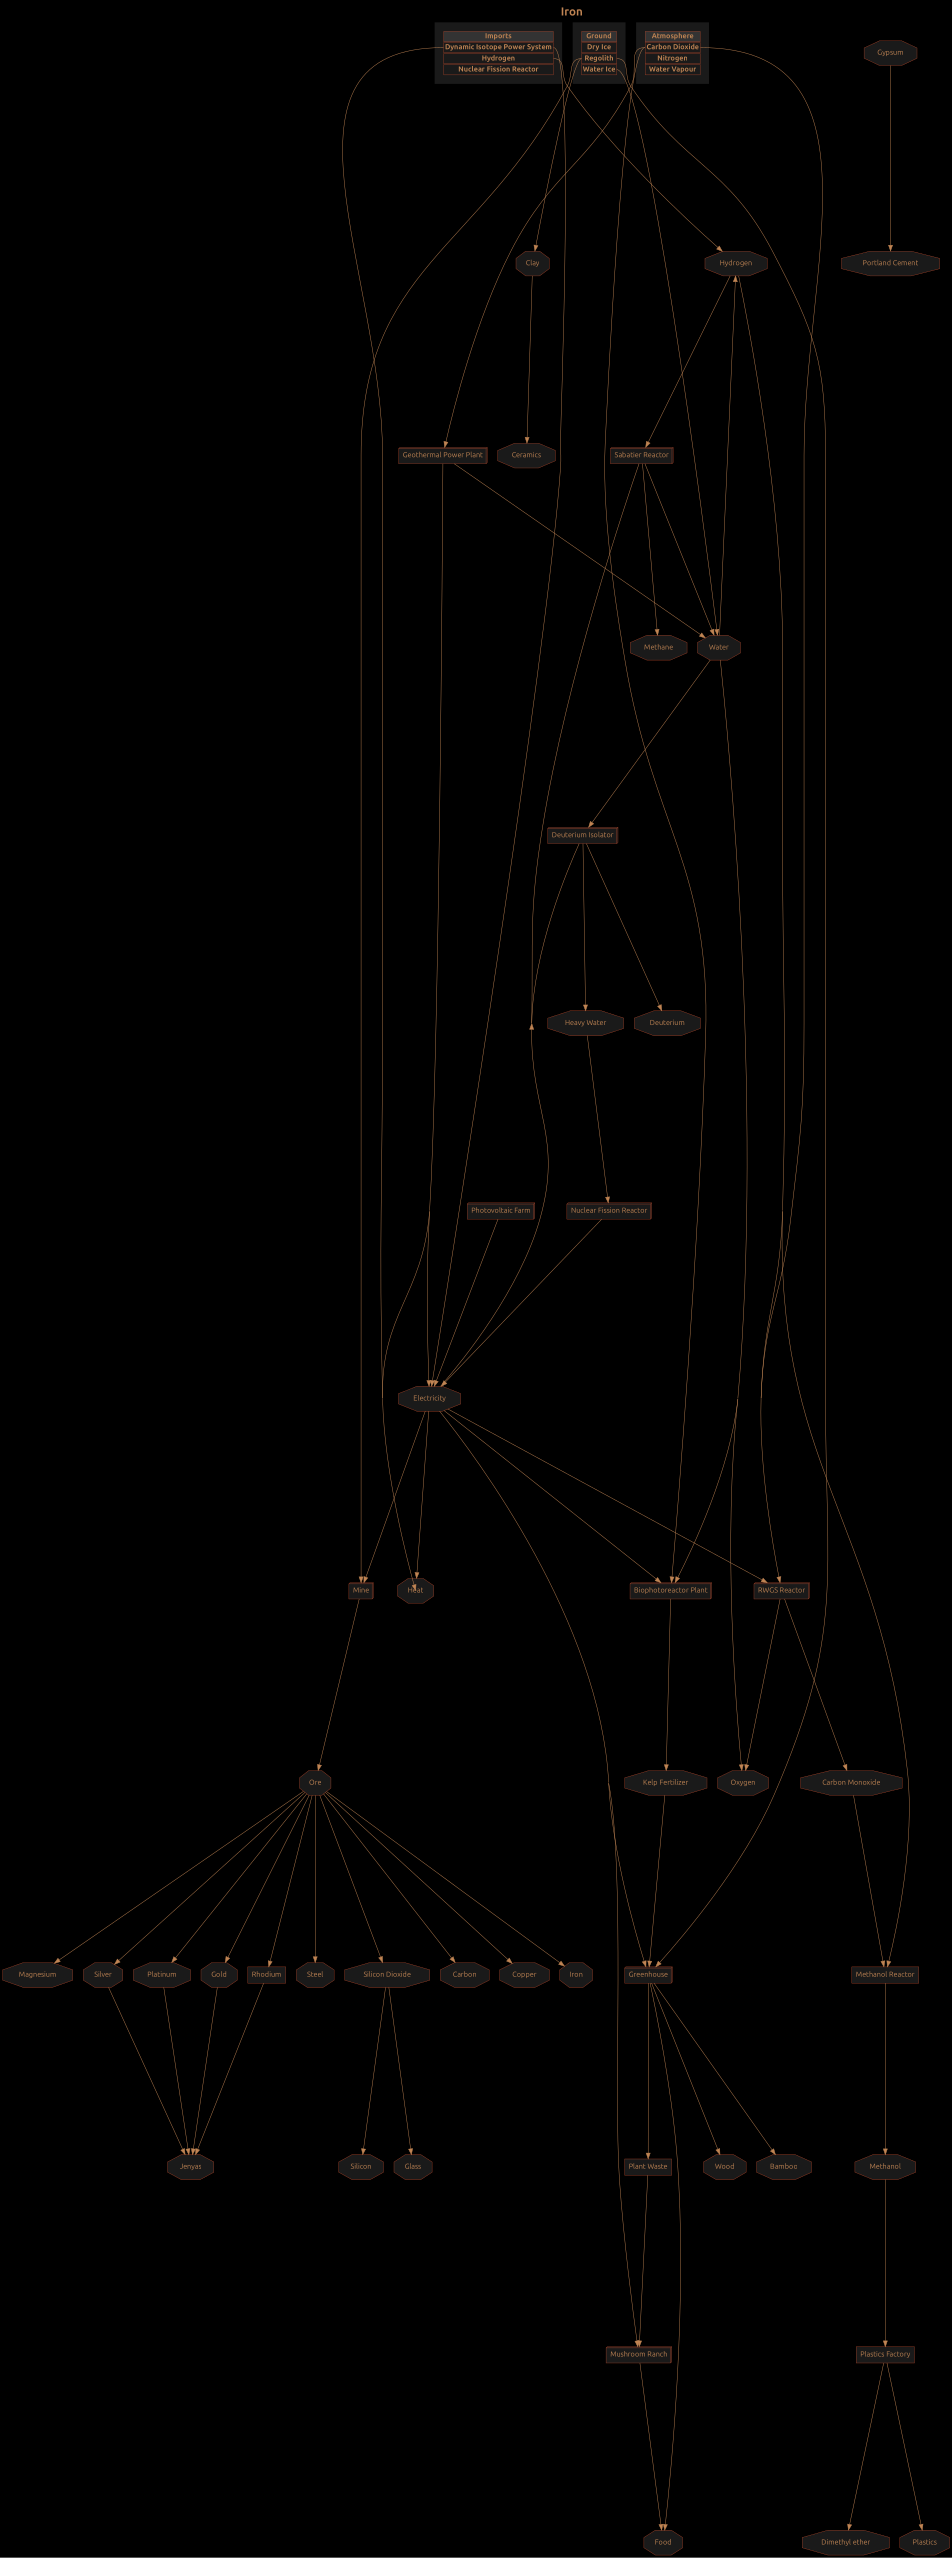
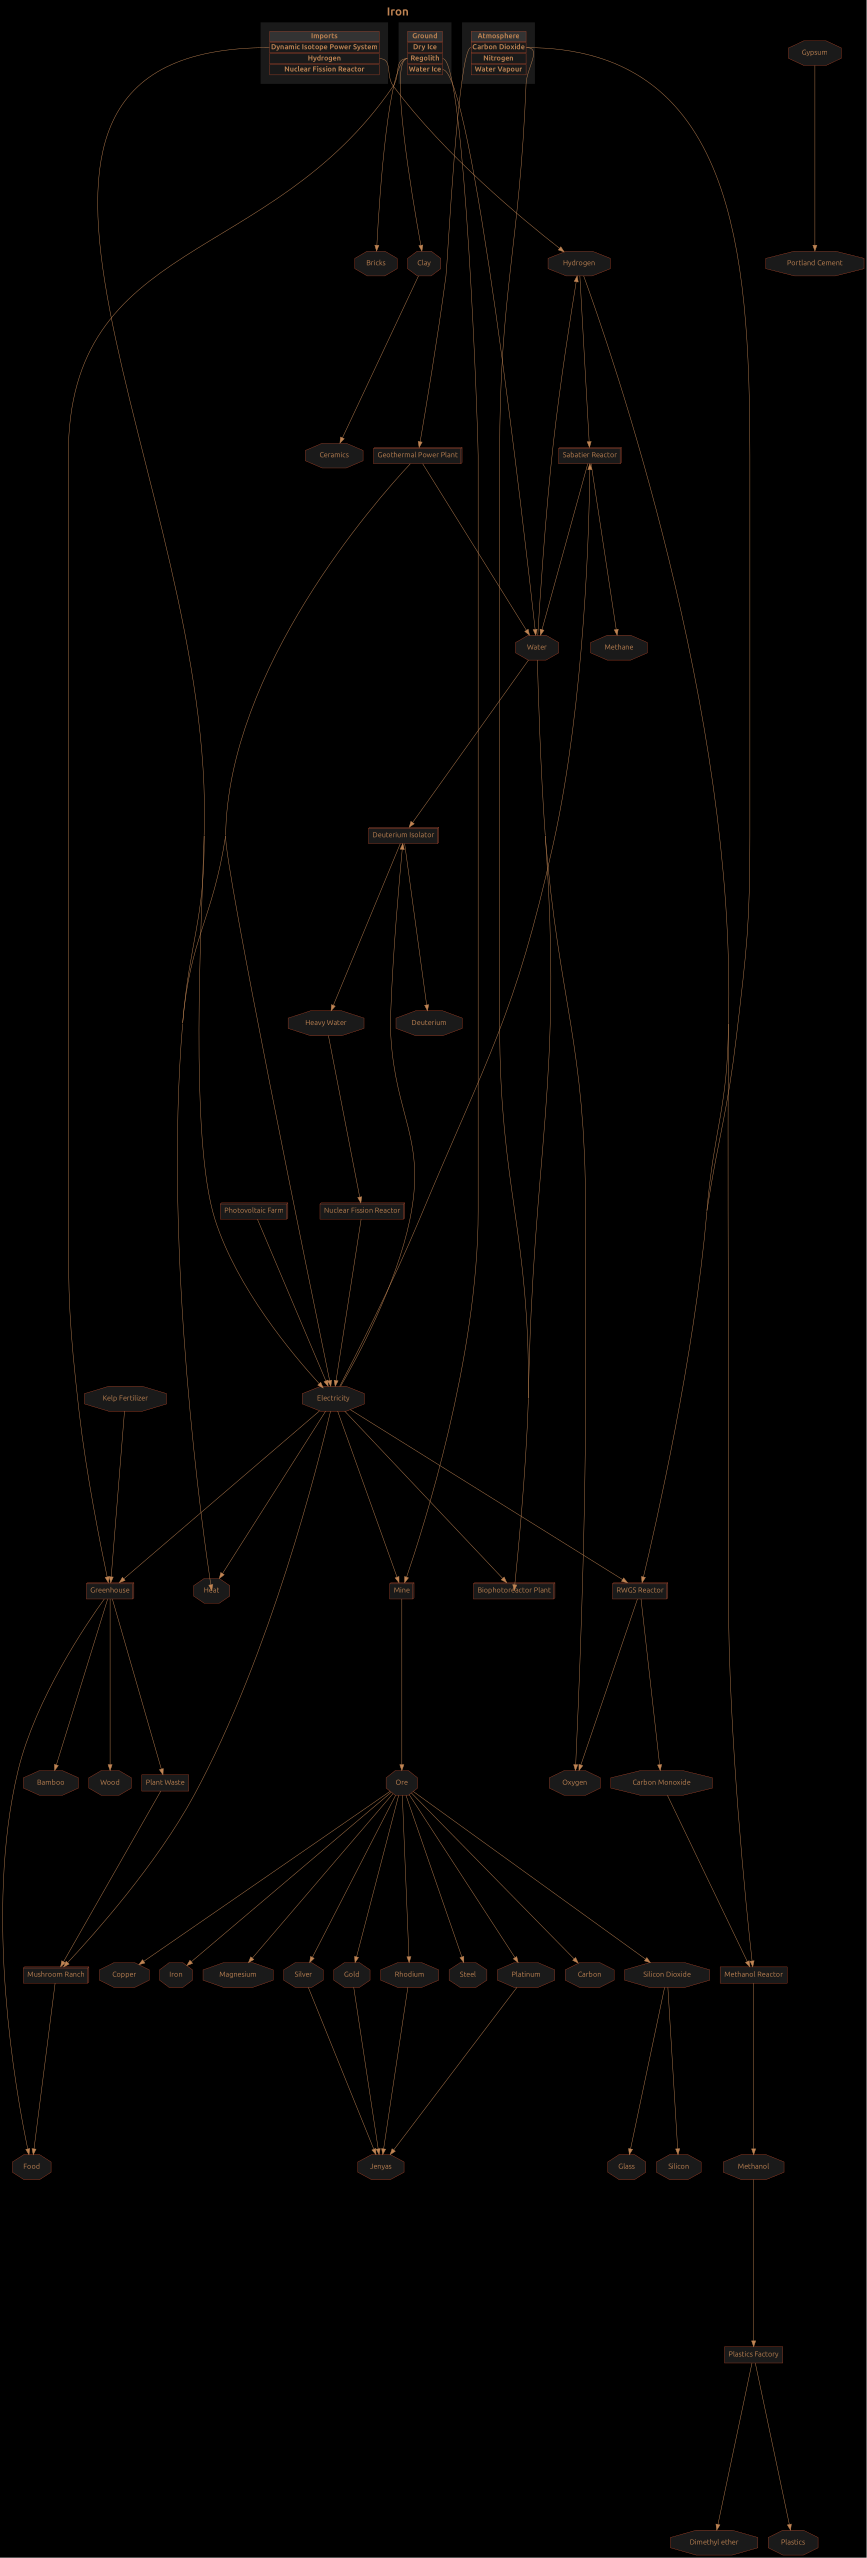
node "Bricks": added
edge "Biophotoreactor Plant" -> "Kelp Fertilizer": removed
node "Rhodium": shape box -> octagon
